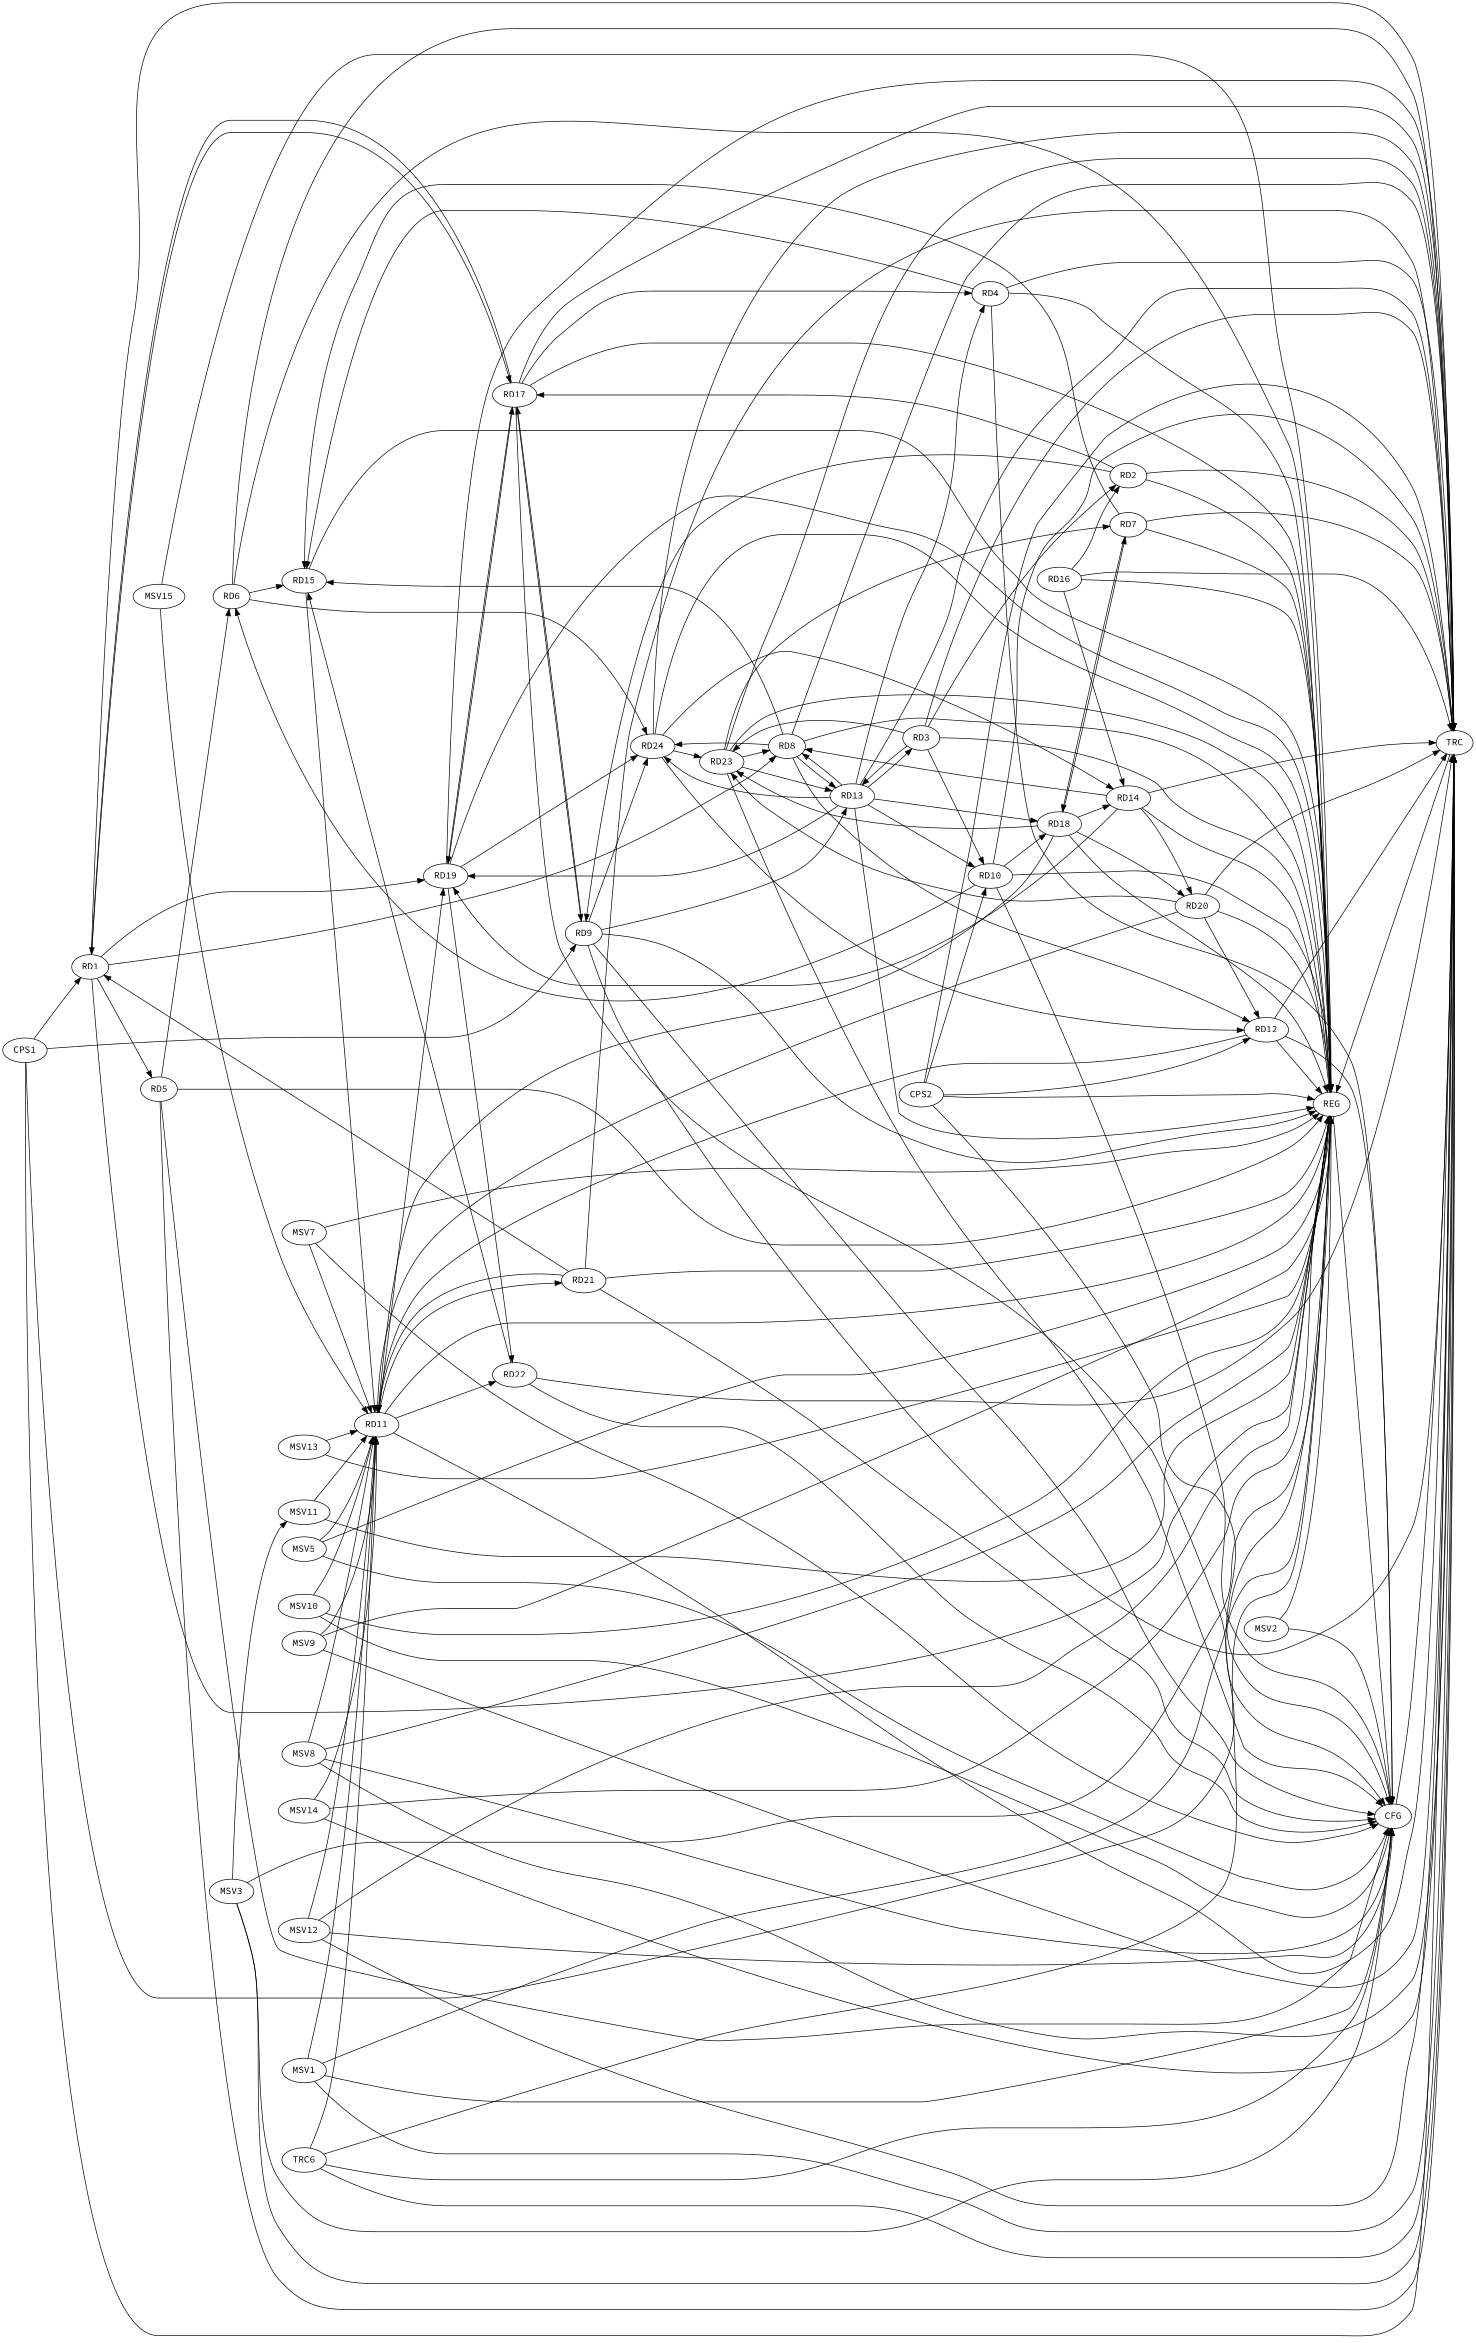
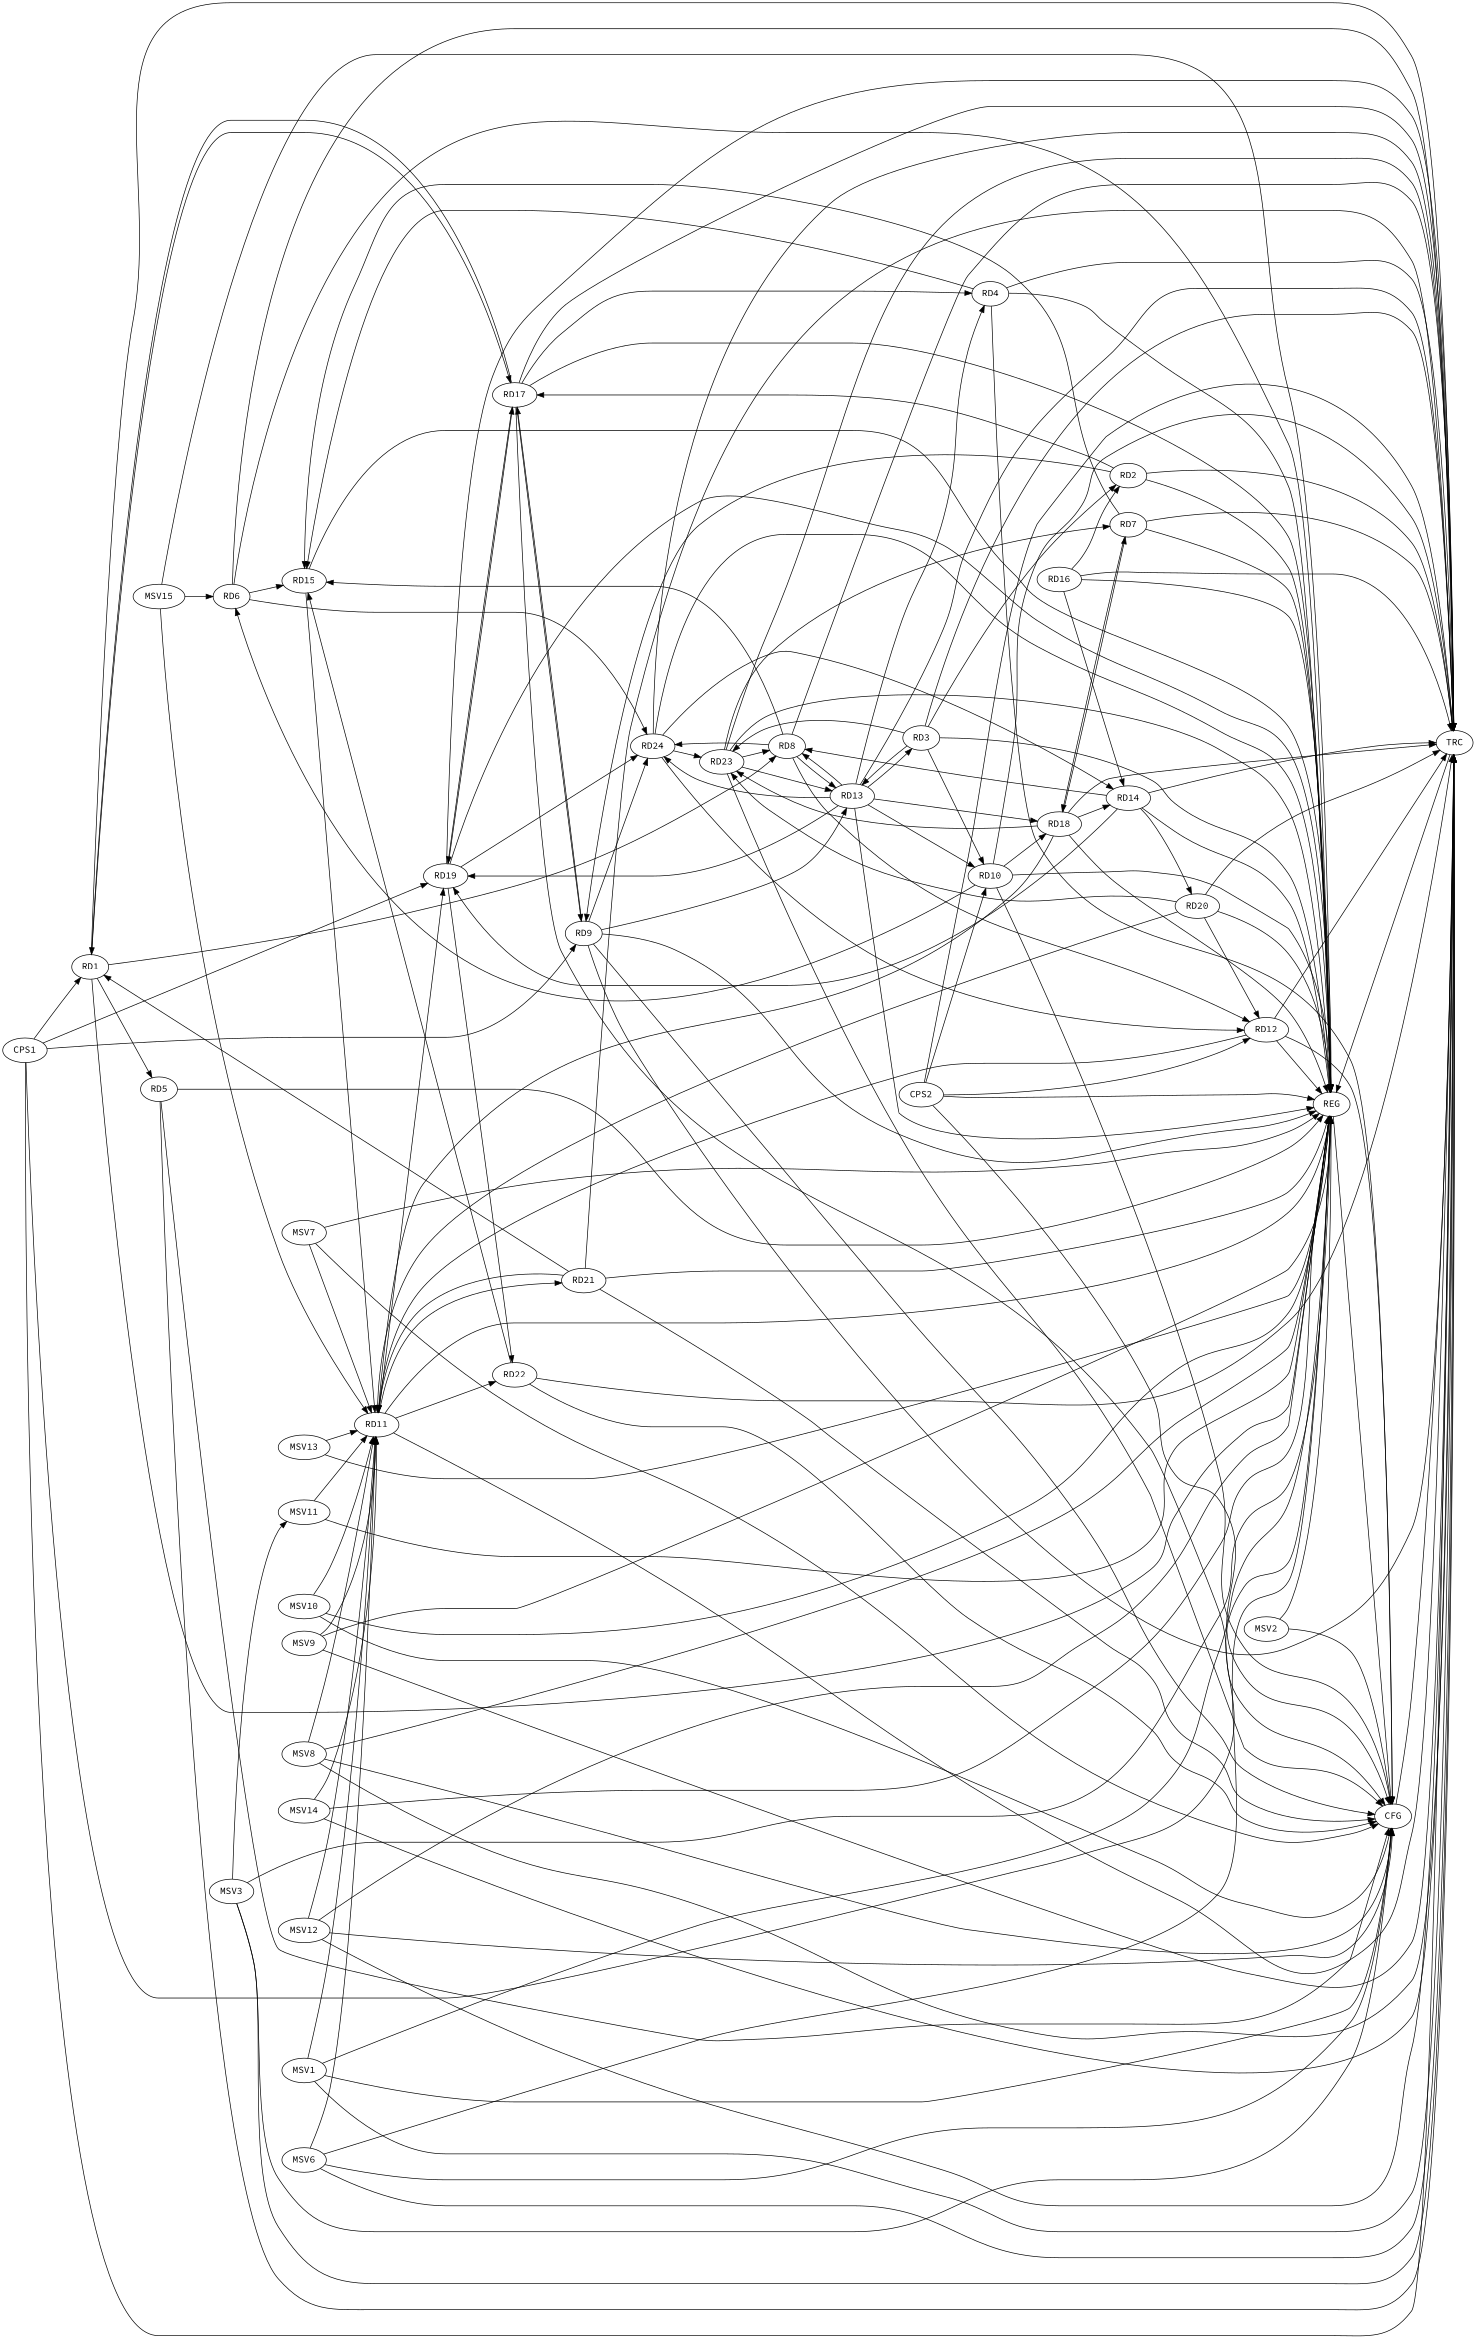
edge "RD8" -> "REG": removed
edge "RD5" -> "RD6": now "MSV15" -> "RD6"
edge "RD18" -> "RD20": now "RD18" -> "TRC"
edge "RD1" -> "RD19": now "CPS1" -> "RD19"
node "MSV5": removed
node "TRC6": label "TRC6" -> "MSV6"
